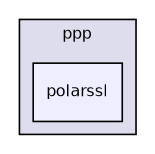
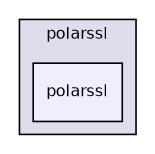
cluster "ppp": label "ppp" -> "polarssl"
